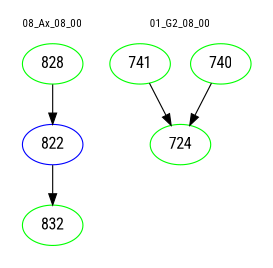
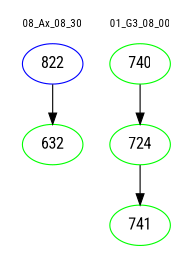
cluster "08_Ax_08_00": label "08_Ax_08_00" -> "08_Ax_08_30"
cluster "01_G2_08_00": label "01_G2_08_00" -> "01_G3_08_00"
node "828": removed
edge "741" -> "724": reversed
node "832": label "832" -> "632"
